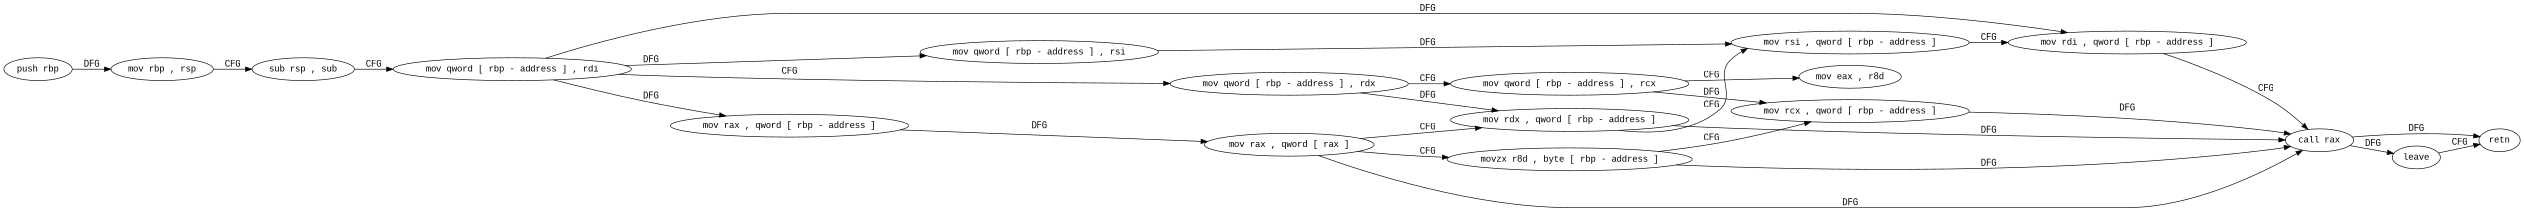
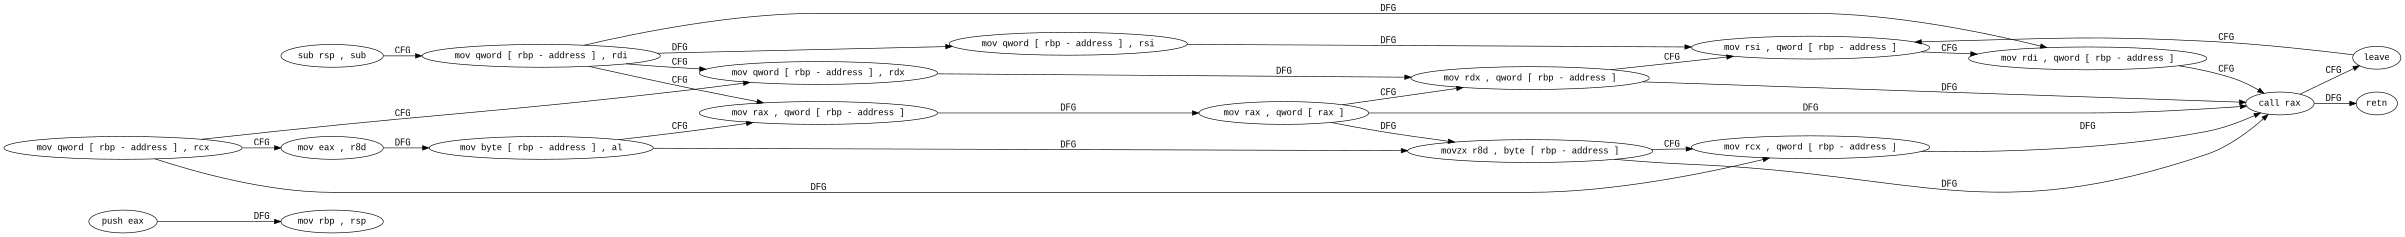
node "push rbp": label "push rbp" -> "push eax"
edge "mov rbp , rsp" -> "sub rsp , sub": removed, label "CFG"
edge "mov qword [ rbp - address ] , rdx" -> "mov qword [ rbp - address ] , rcx": reversed
edge "mov qword [ rbp - address ] , rdi" -> "mov rax , qword [ rbp - address ]": label "DFG" -> "CFG"
edge "call rax" -> "leave": label "DFG" -> "CFG"
node "mov byte [ rbp - address ] , al": added
edge "leave" -> "retn": now "leave" -> "mov rsi , qword [ rbp - address ]"
edge "mov rax , qword [ rax ]" -> "movzx r8d , byte [ rbp - address ]": label "CFG" -> "DFG"
